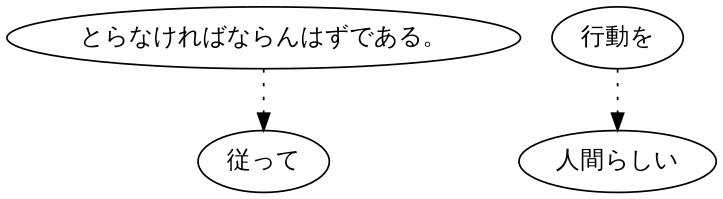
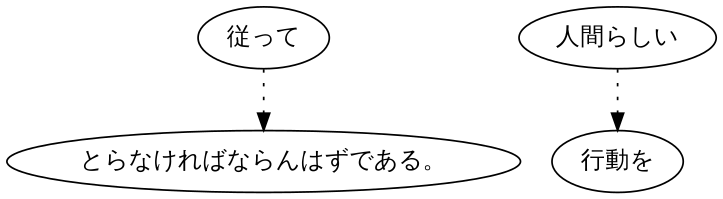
edge "とらなければならんはずである。" -> "従って": reversed
edge "行動を" -> "人間らしい": reversed
